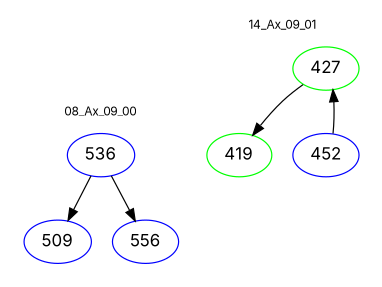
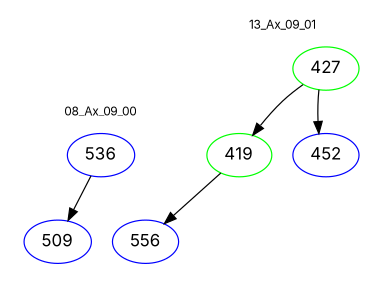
cluster "14_Ax_09_01": label "14_Ax_09_01" -> "13_Ax_09_01"
edge "452" -> "427": reversed
edge "536" -> "556": now "419" -> "556"
